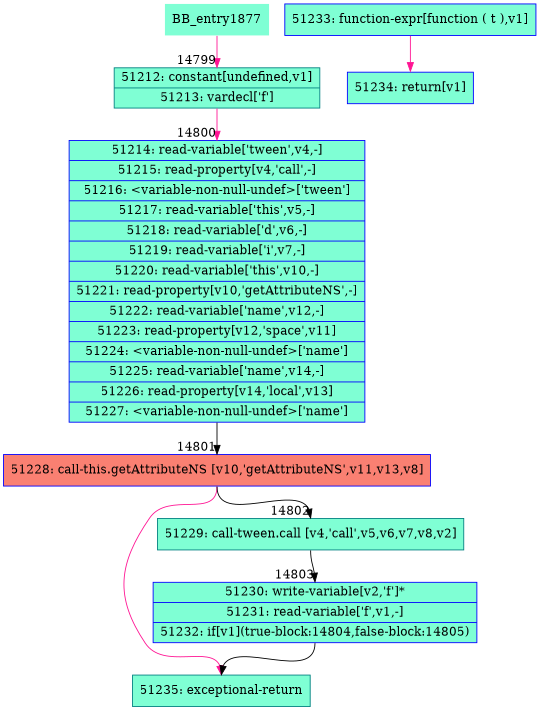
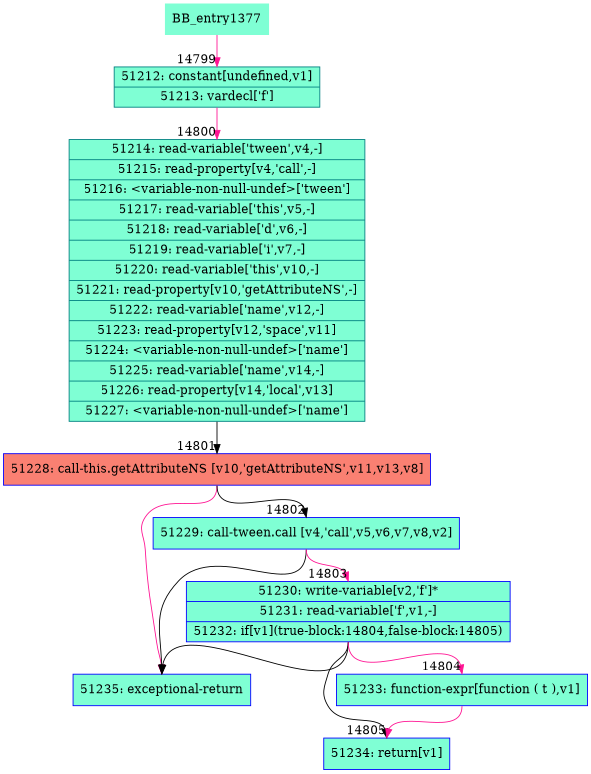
node "BB_entry1877": label "BB_entry1877" -> "BB_entry1377"
node "51214: read-variable['tween',v4,-]": color blue -> teal
node "51229: call-tween.call [v4,'call',v5,v6,v7,v8,v2]": color teal -> blue
edge "51229: call-tween.call [v4,'call',v5,v6,v7,v8,v2]" -> "51230: write-variable[v2,'f']*": color black -> deeppink
edge "51229: call-tween.call [v4,'call',v5,v6,v7,v8,v2]" -> "51235: exceptional-return": added
edge "51230: write-variable[v2,'f']*" -> "51233: function-expr[function ( t ),v1]": added
node "51235: exceptional-return": color teal -> blue
edge "51230: write-variable[v2,'f']*" -> "51234: return[v1]": added
